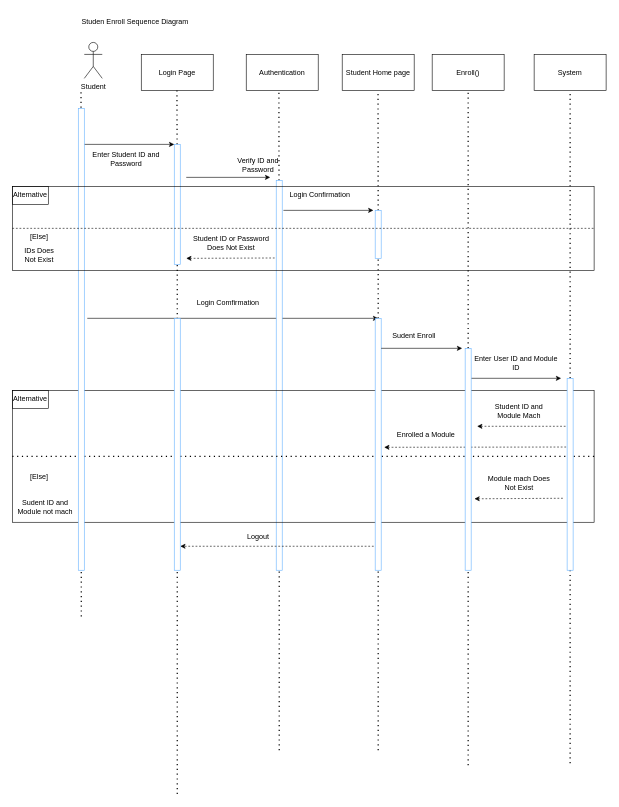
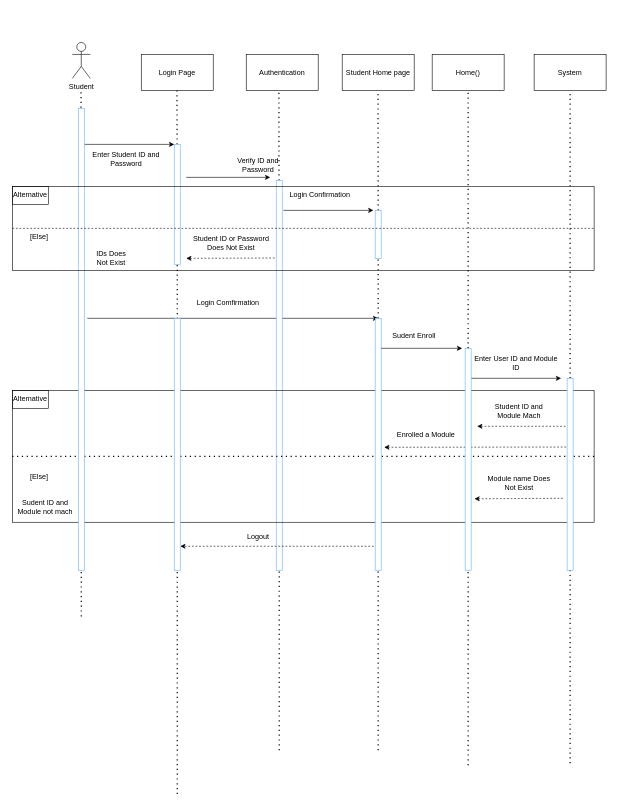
node "Studen Enroll Sequence Diagram": removed
node "Student": moved (93, 60) -> (81, 60)
node "Enroll()": label "Enroll()" -> "Home()"
node "IDs Does Not Exist": moved (39, 255) -> (111, 258)
node "Module mach Does Not Exist": label "Module mach Does Not Exist" -> "Module name Does Not Exist"
